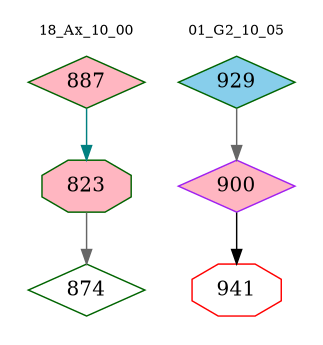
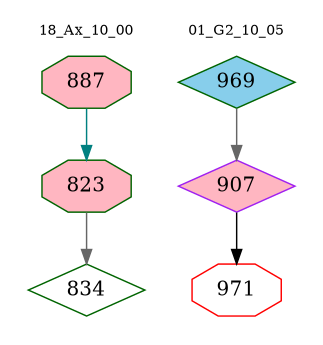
node "887": shape diamond -> octagon
node "929": label "929" -> "969"
node "900": label "900" -> "907"
node "874": label "874" -> "834"
node "941": label "941" -> "971"
